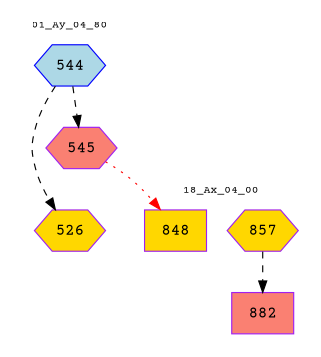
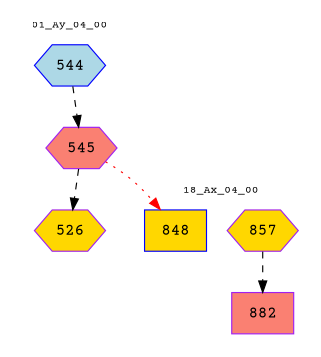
cluster "01_Ay_04_80": label "01_Ay_04_80" -> "01_Ay_04_00"
edge "544" -> "526": now "545" -> "526"
node "848": color purple -> blue
